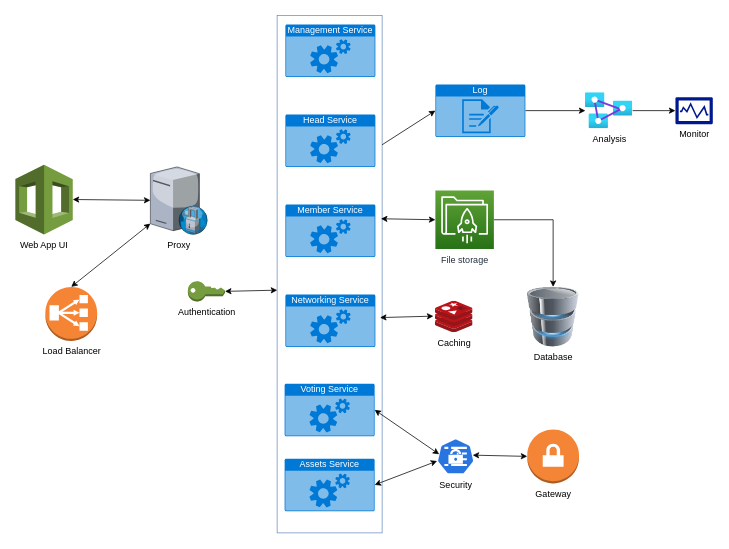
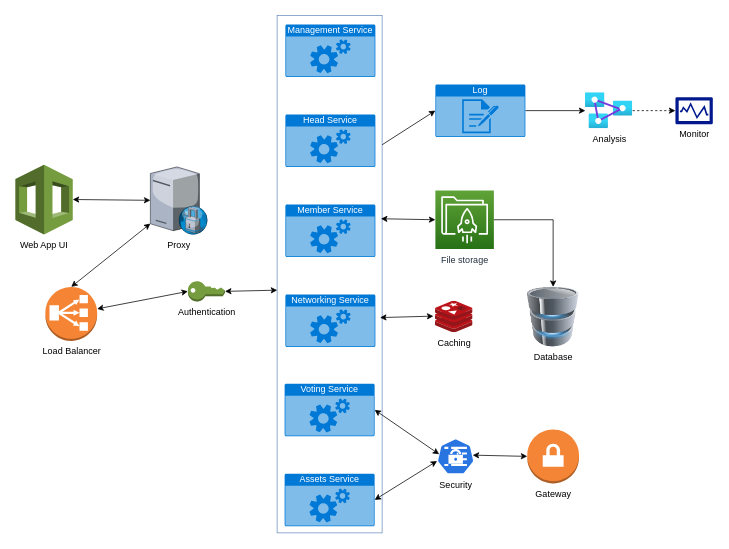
edge "Analysis" -> "Monitor": style solid -> dashed
edge "Authentication" -- "Load Balancer": added
node "Assets Service": moved (330, 485) -> (330, 500)
